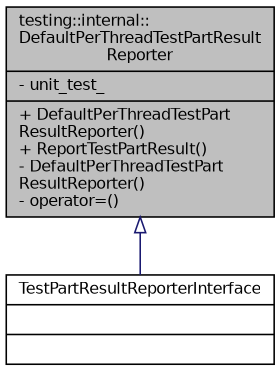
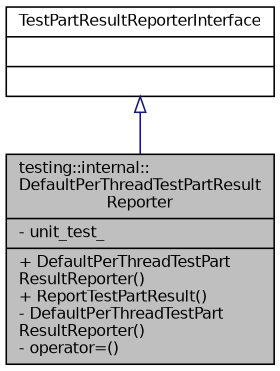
edge "TestPartResultReporterInterface" -> "testing::internal::": reversed
